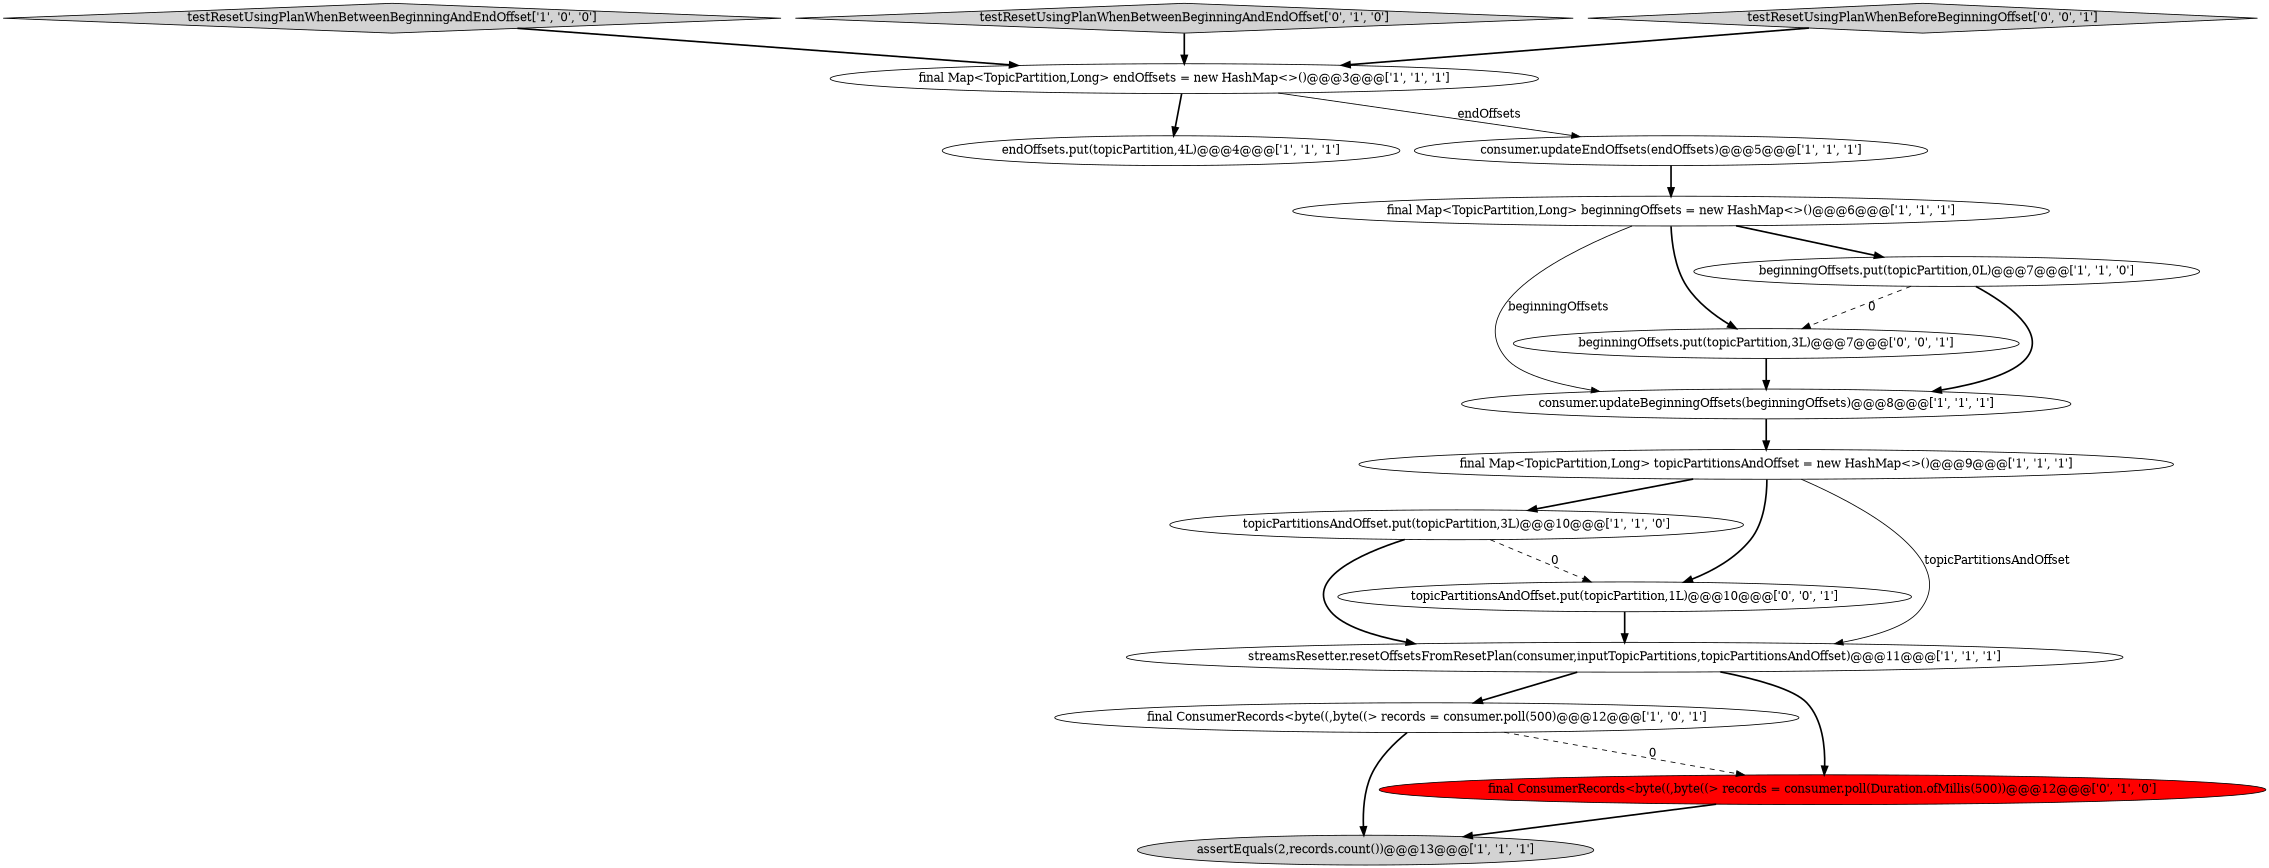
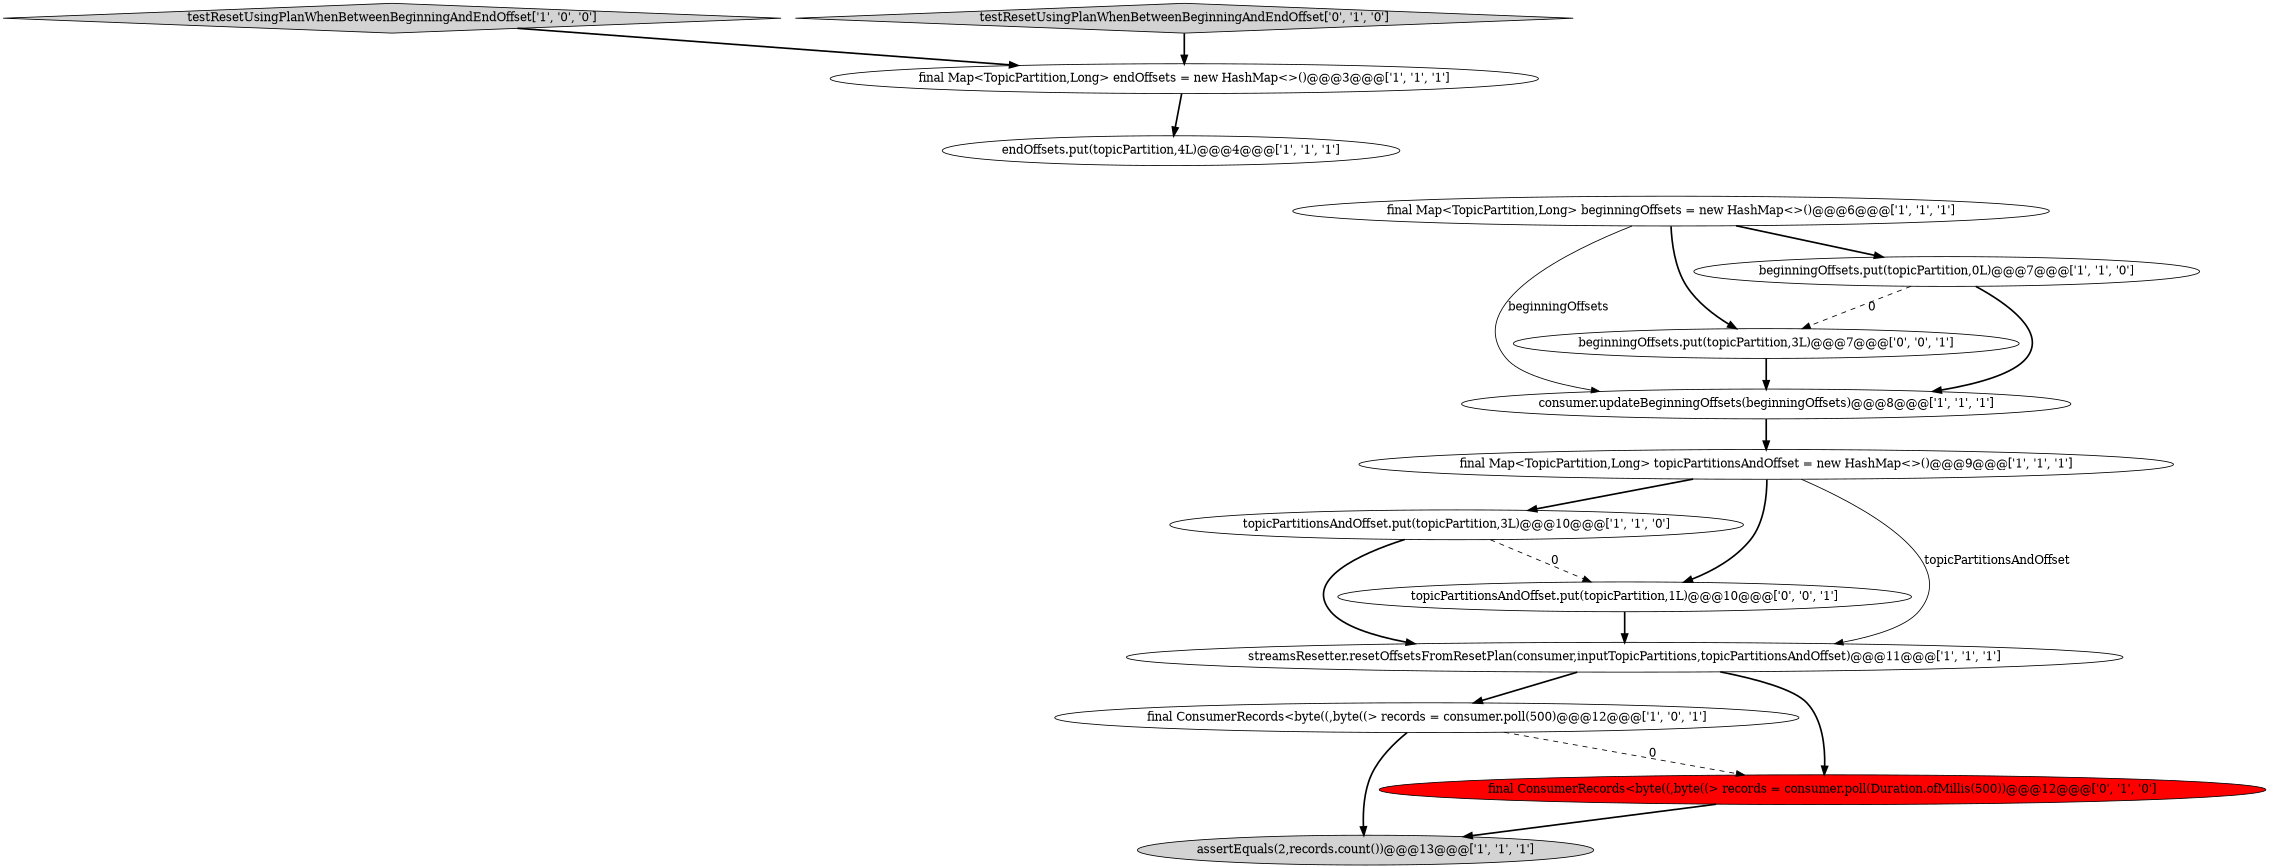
node "testResetUsingPlanWhenBeforeBeginningOffset['0', '0', '1']": removed
node "consumer.updateEndOffsets(endOffsets)@@@5@@@['1', '1', '1']": removed
